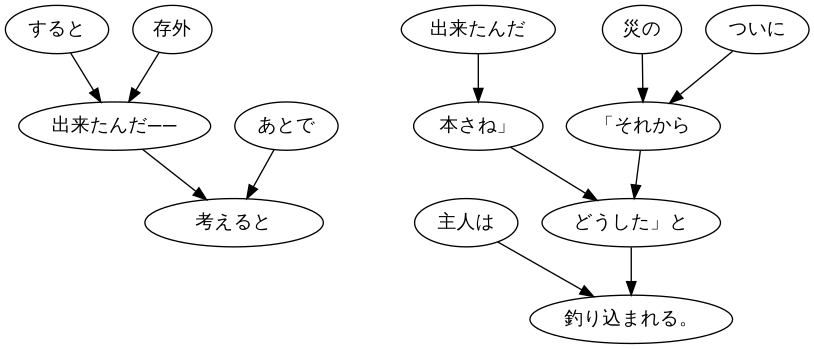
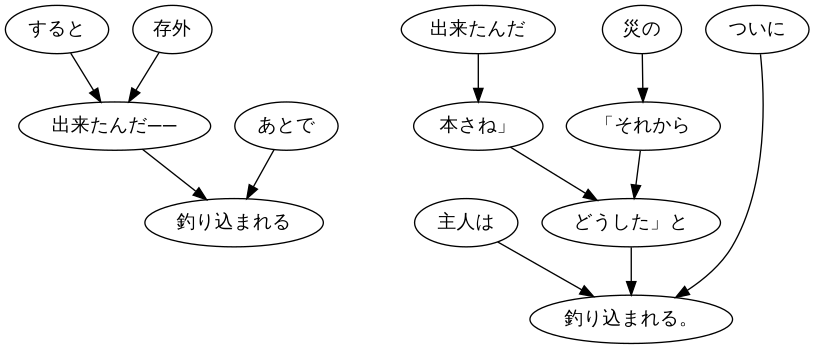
edge "ついに" -> "「それから": now "ついに" -> "釣り込まれる。"
node "考えると": label "考えると" -> "釣り込まれる"
